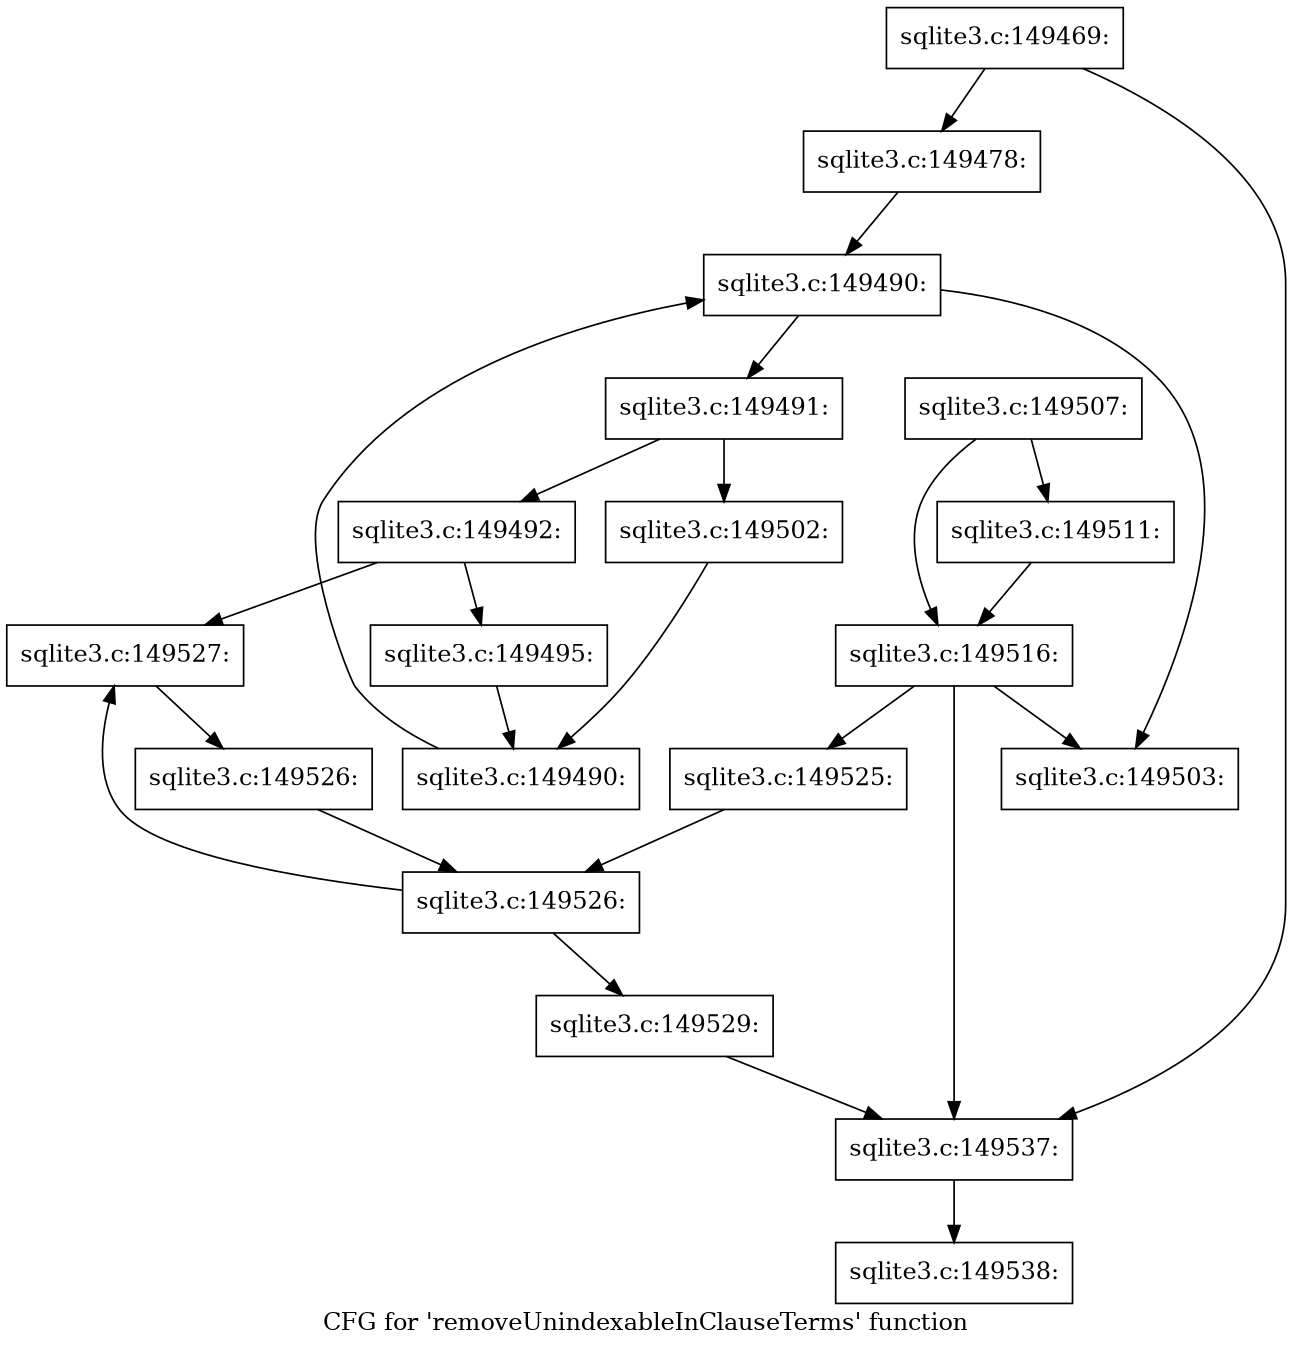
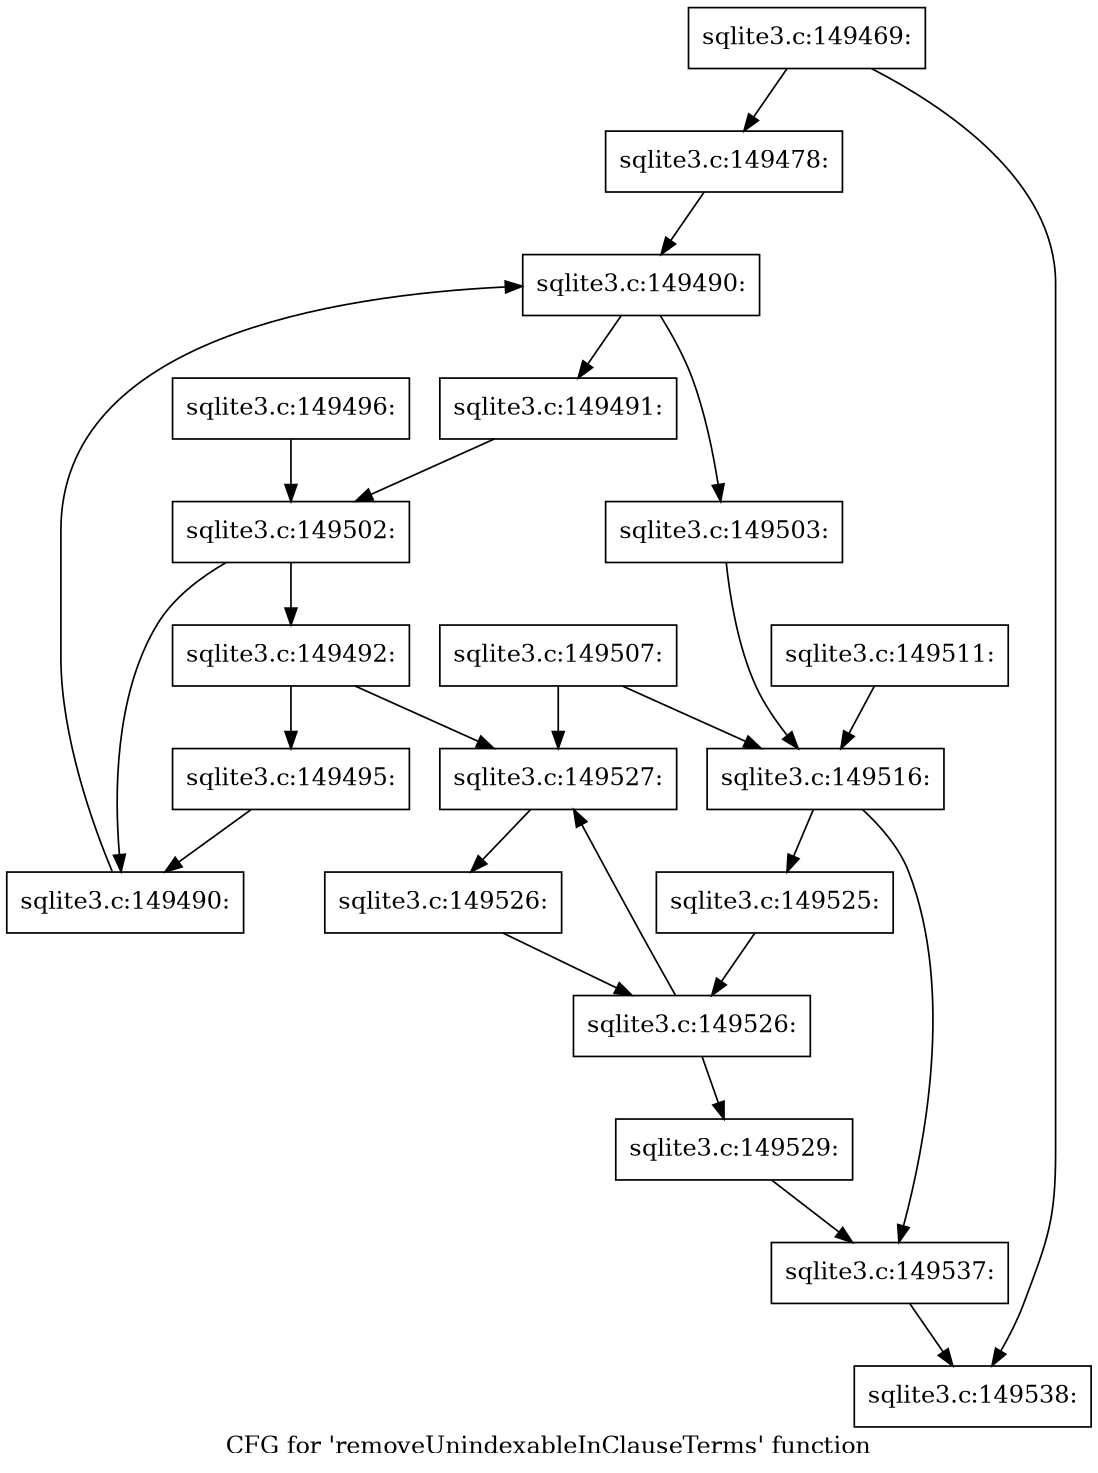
node "sqlite3.c:149496:": added
edge "sqlite3.c:149507:" -> "sqlite3.c:149511:": now "sqlite3.c:149507:" -> "sqlite3.c:149527:"
edge "sqlite3.c:149491:" -> "sqlite3.c:149492:": now "sqlite3.c:149502:" -> "sqlite3.c:149492:"
edge "sqlite3.c:149469:" -> "sqlite3.c:149537:": now "sqlite3.c:149469:" -> "sqlite3.c:149538:"
edge "sqlite3.c:149516:" -> "sqlite3.c:149503:": reversed
